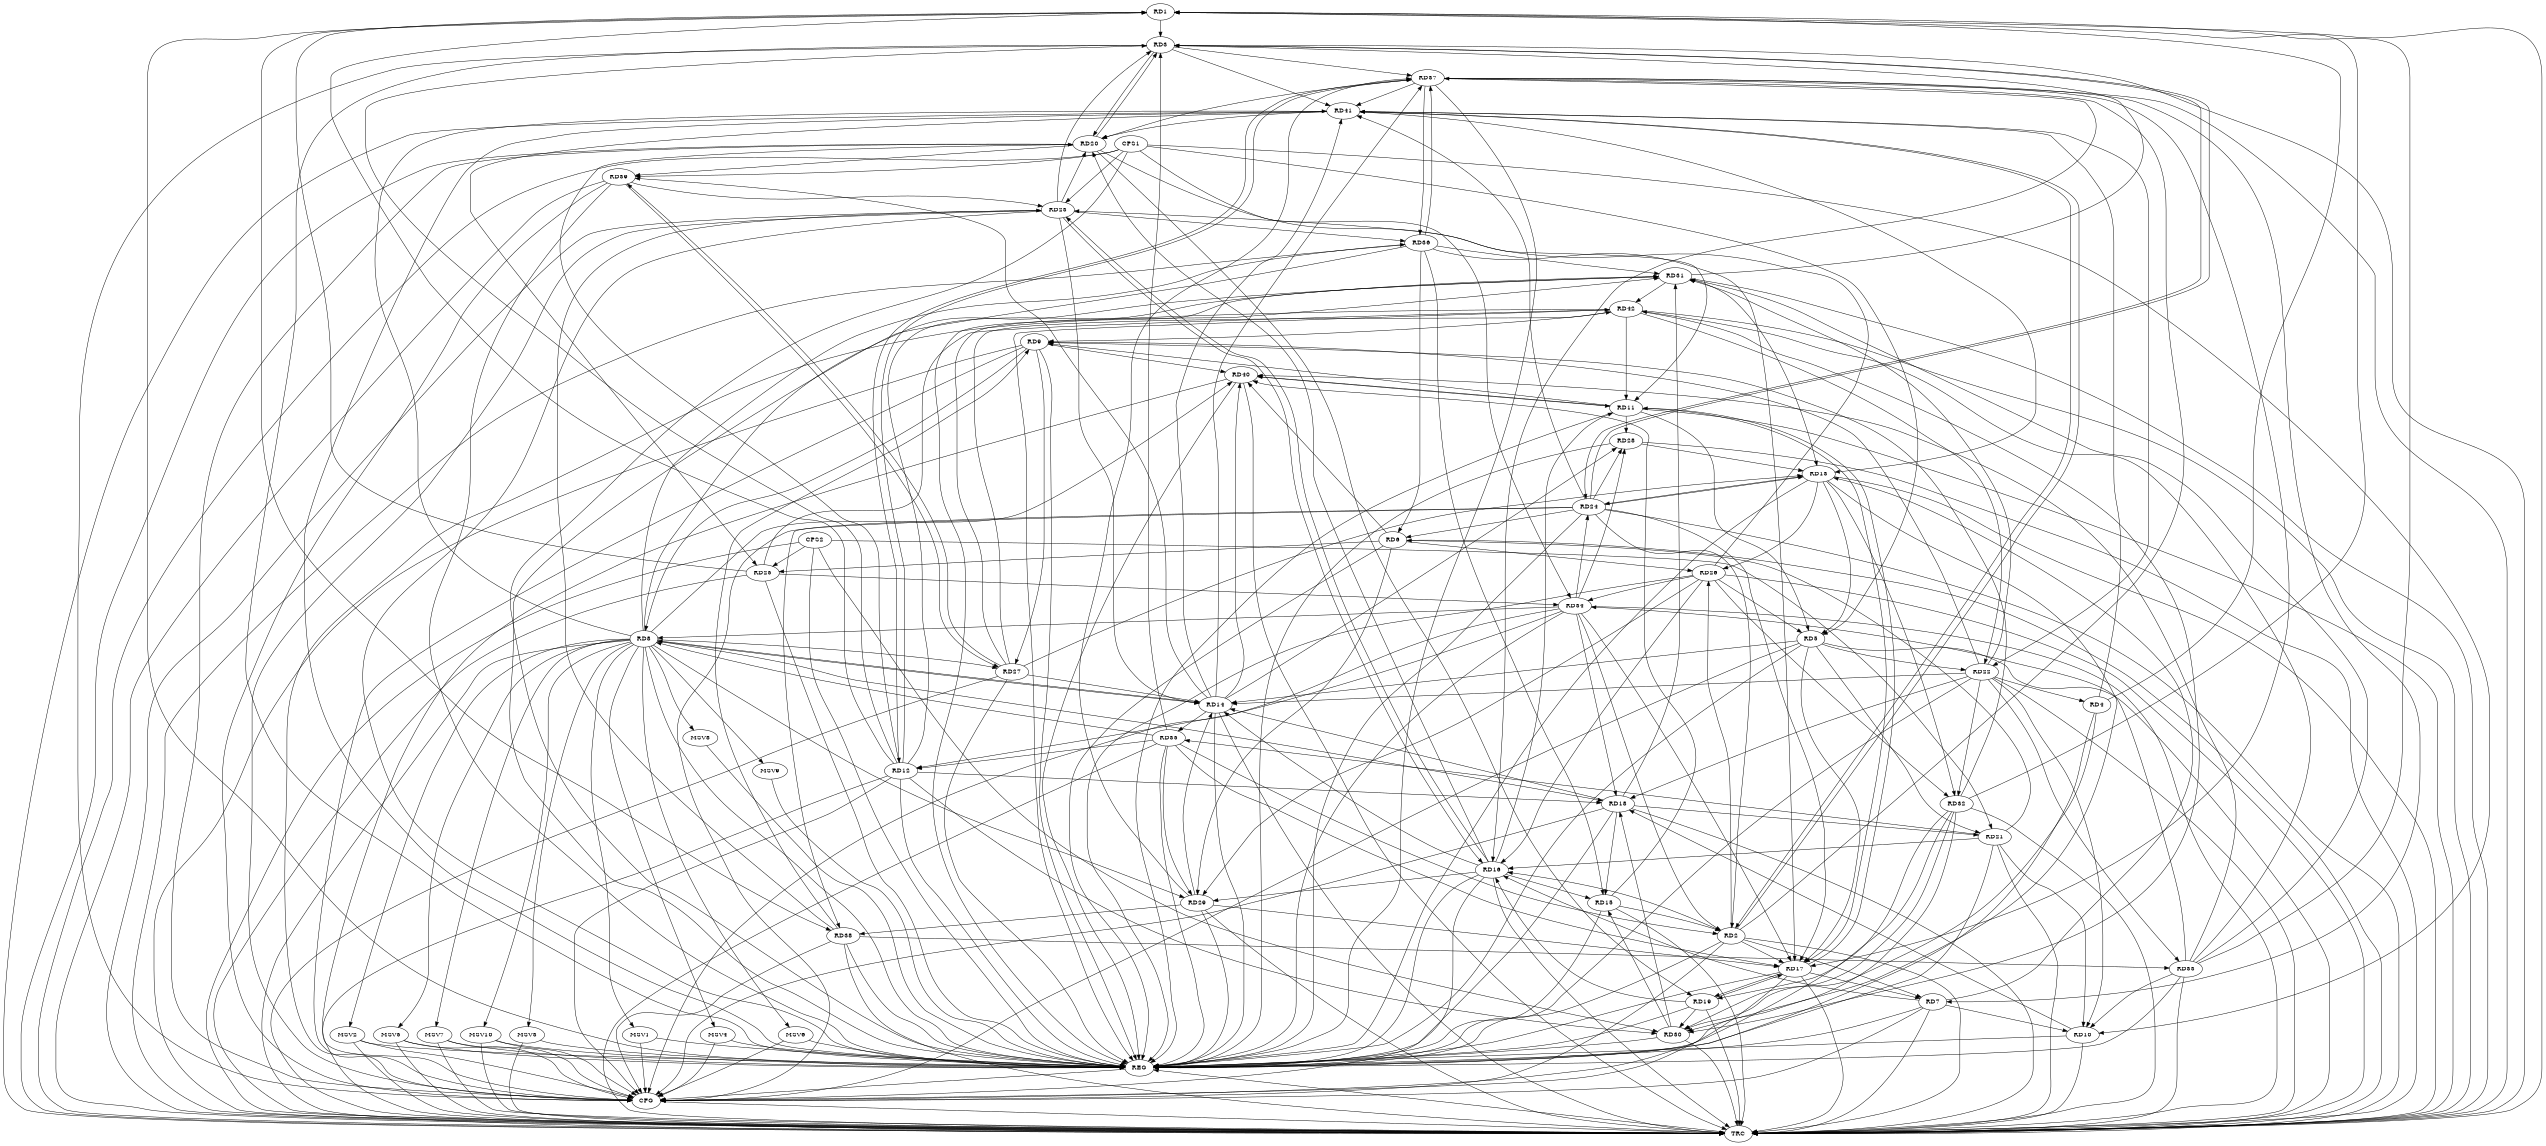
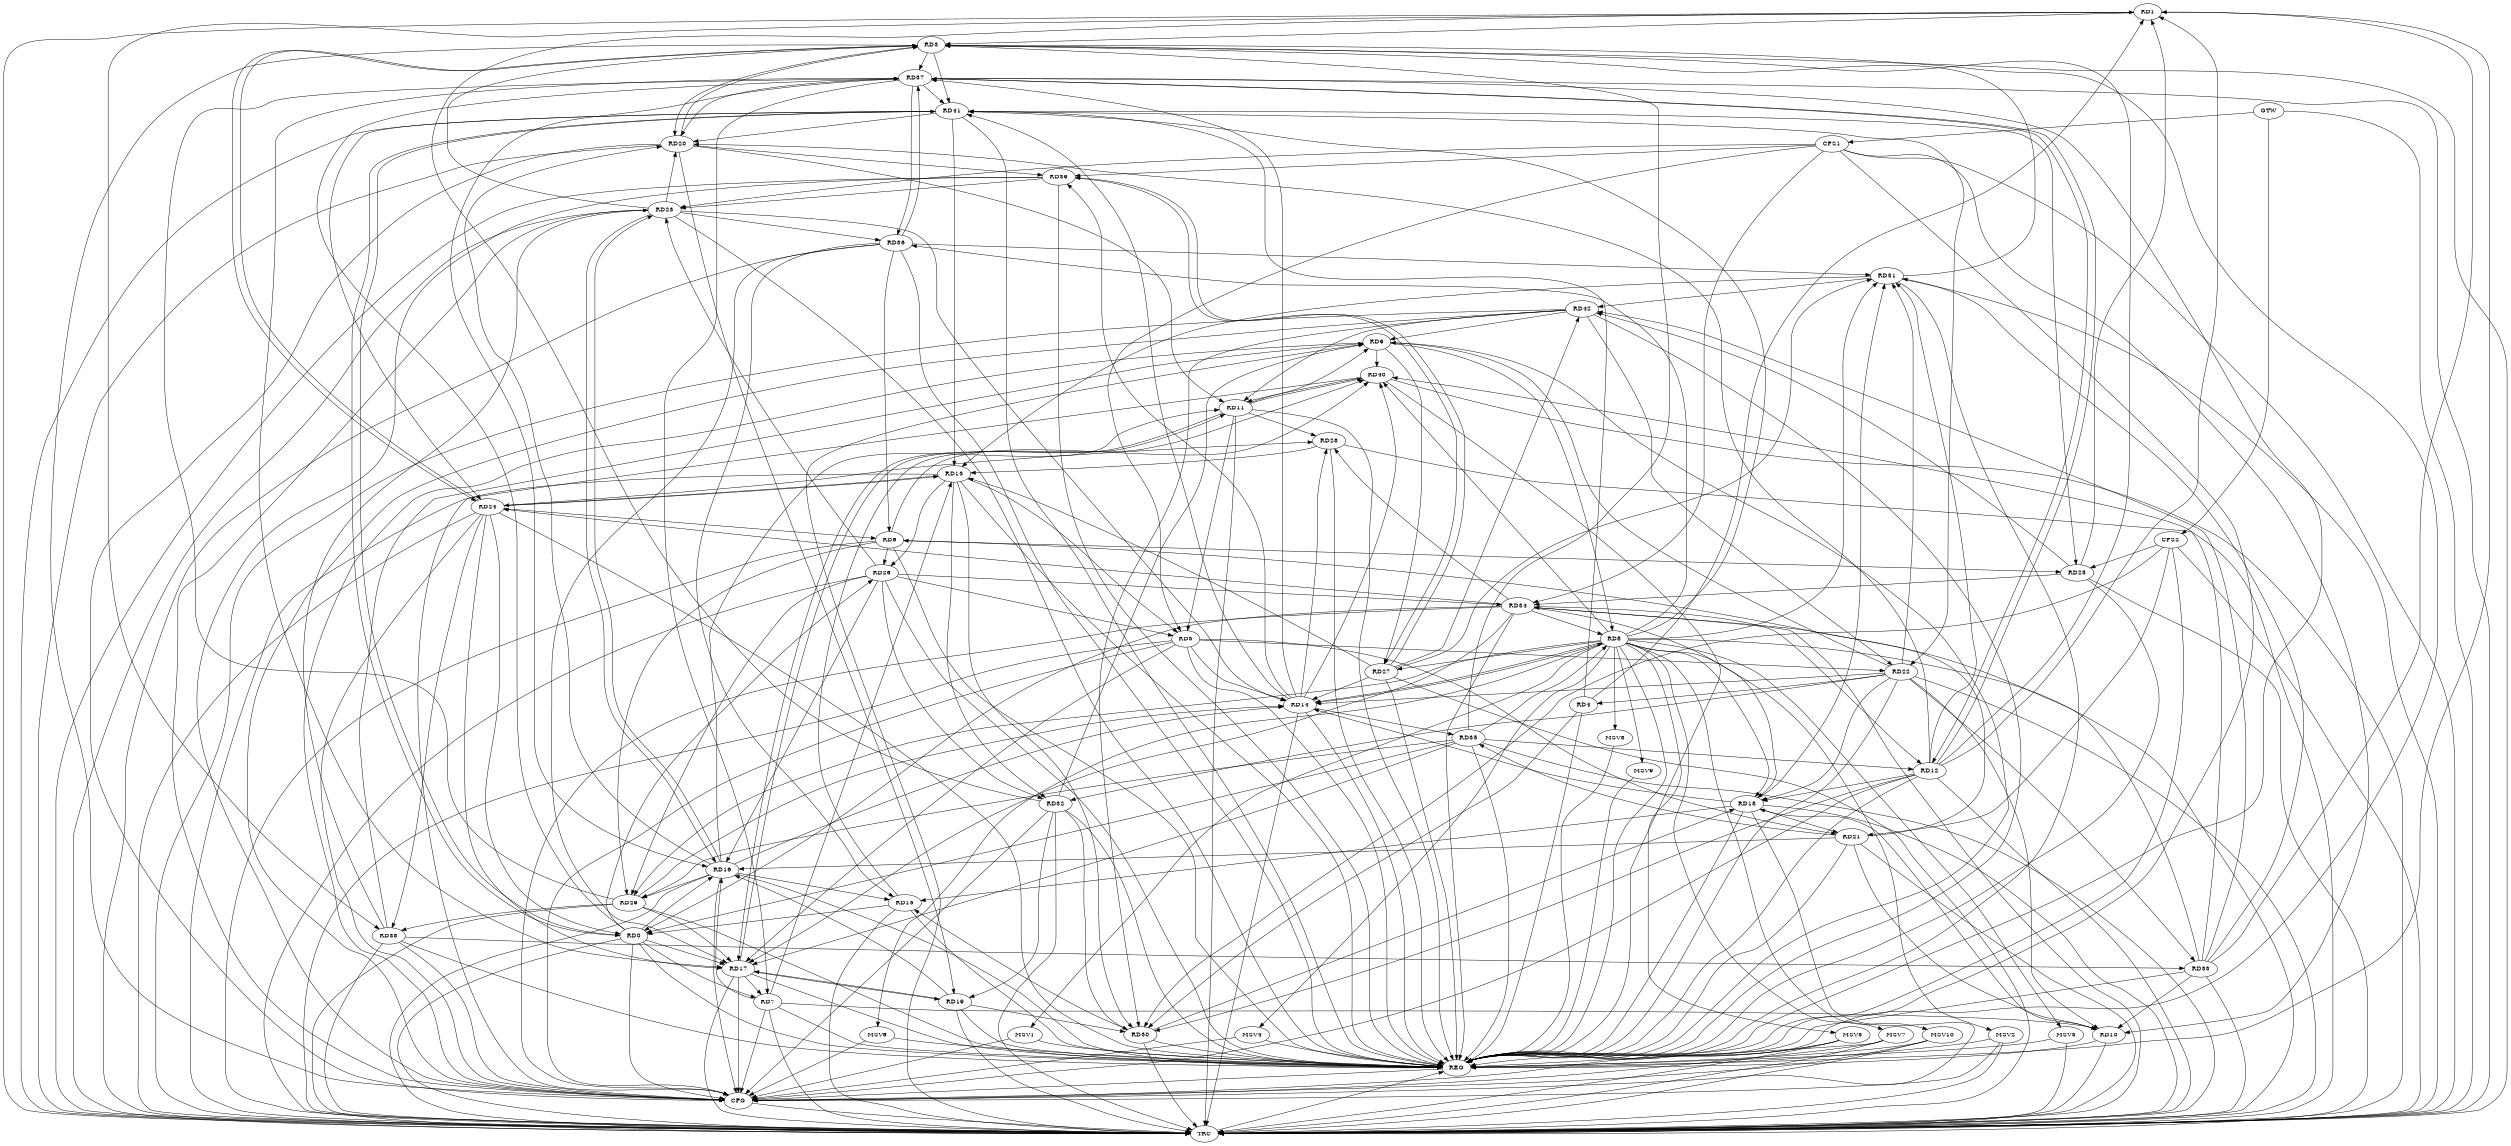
node "GTW": added
edge "RD24" -> "RD41": reversed
node "RD2": label "RD2" -> "RD0"
